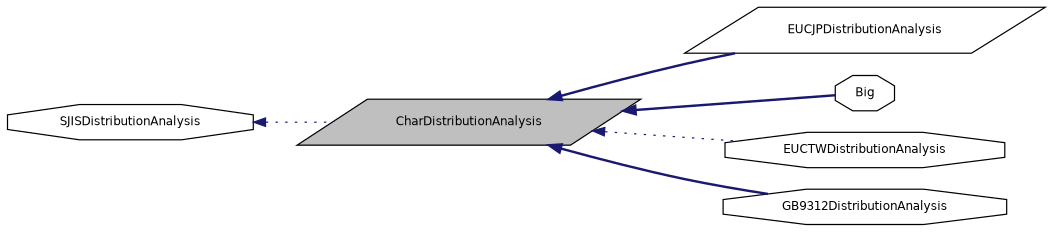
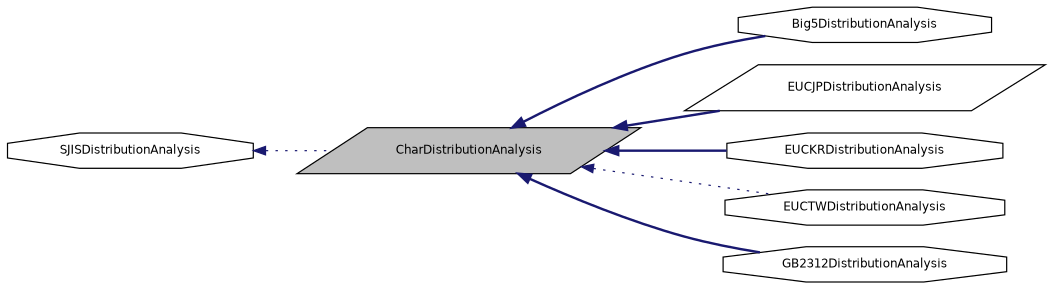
node "Big5DistributionAnalysis": added
node "Big": label "Big" -> "EUCKRDistributionAnalysis"
node "GB9312DistributionAnalysis": label "GB9312DistributionAnalysis" -> "GB2312DistributionAnalysis"
